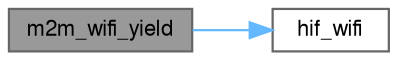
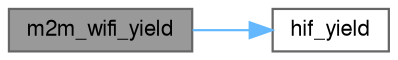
node "hif_wifi": label "hif_wifi" -> "hif_yield"
